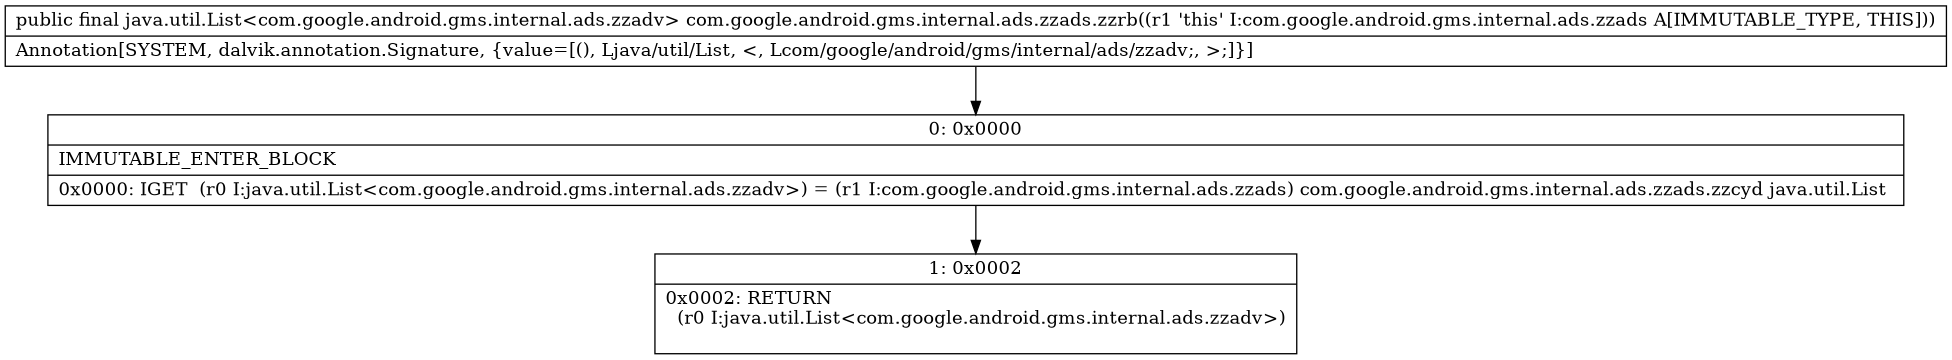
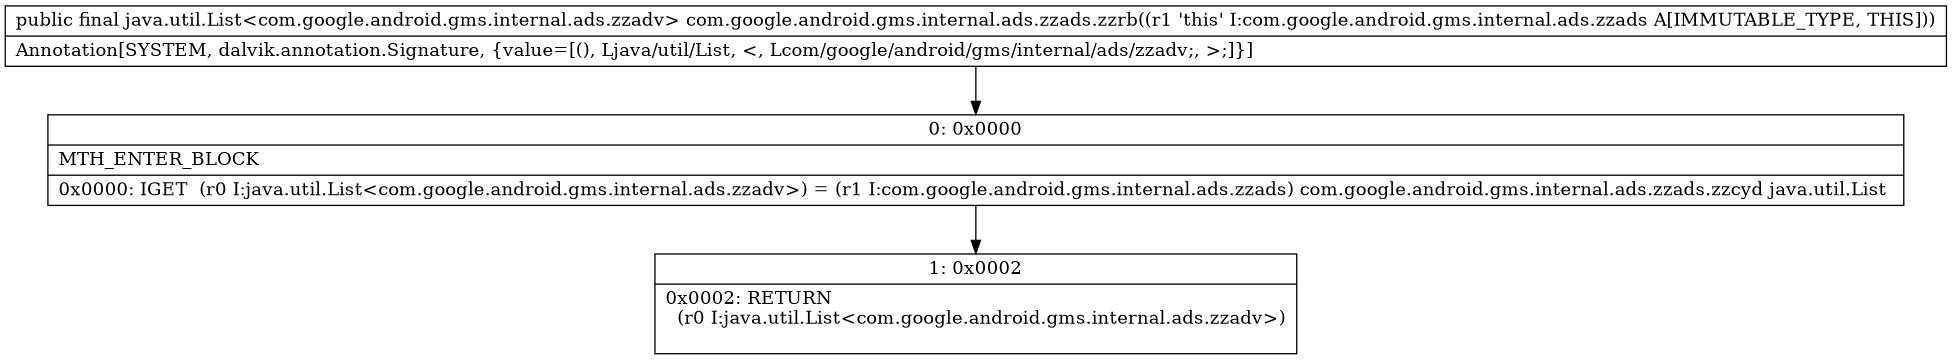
node "0: 0x0000": text "IMMUTABLE_ENTER_BLOCK" -> "MTH_ENTER_BLOCK"
